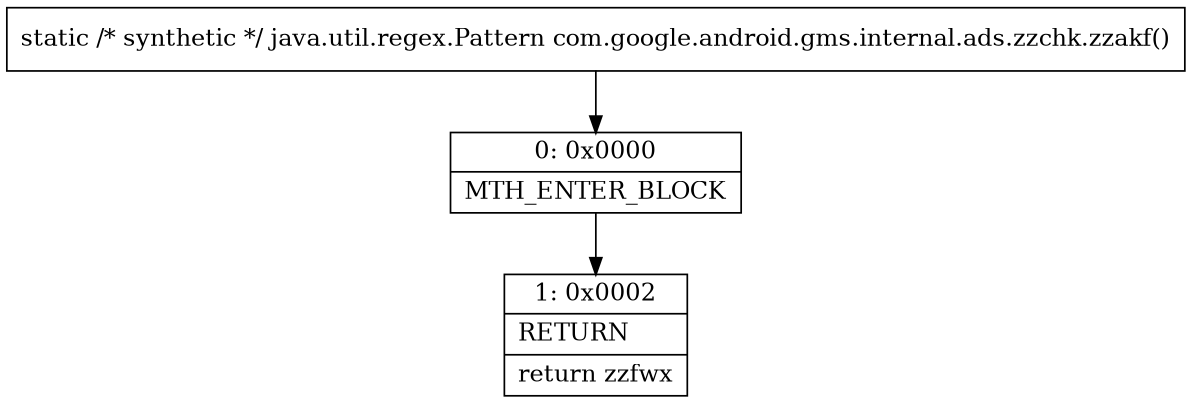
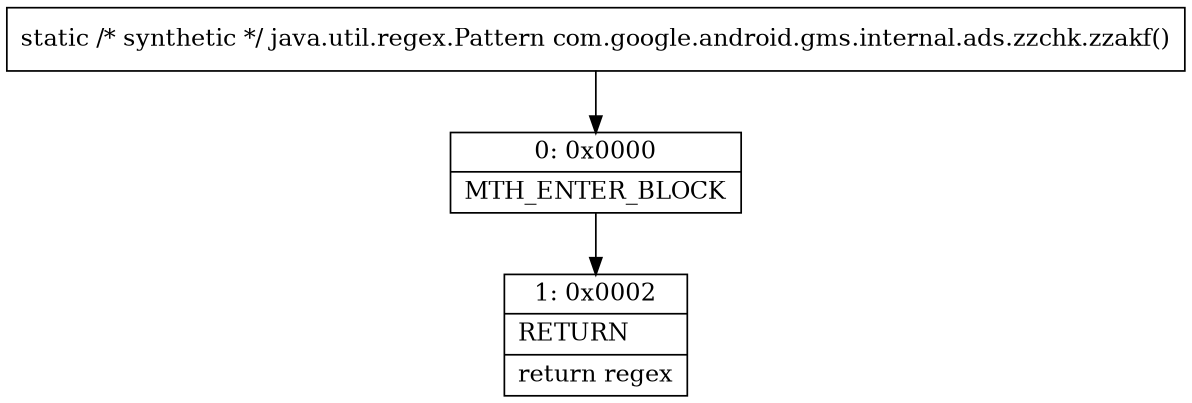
node "1: 0x0002": text "return zzfwx" -> "return regex"
